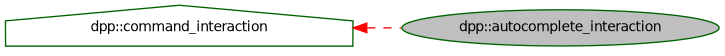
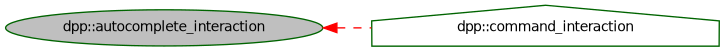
edge "dpp::autocomplete_interaction" -> "dpp::command_interaction": reversed
